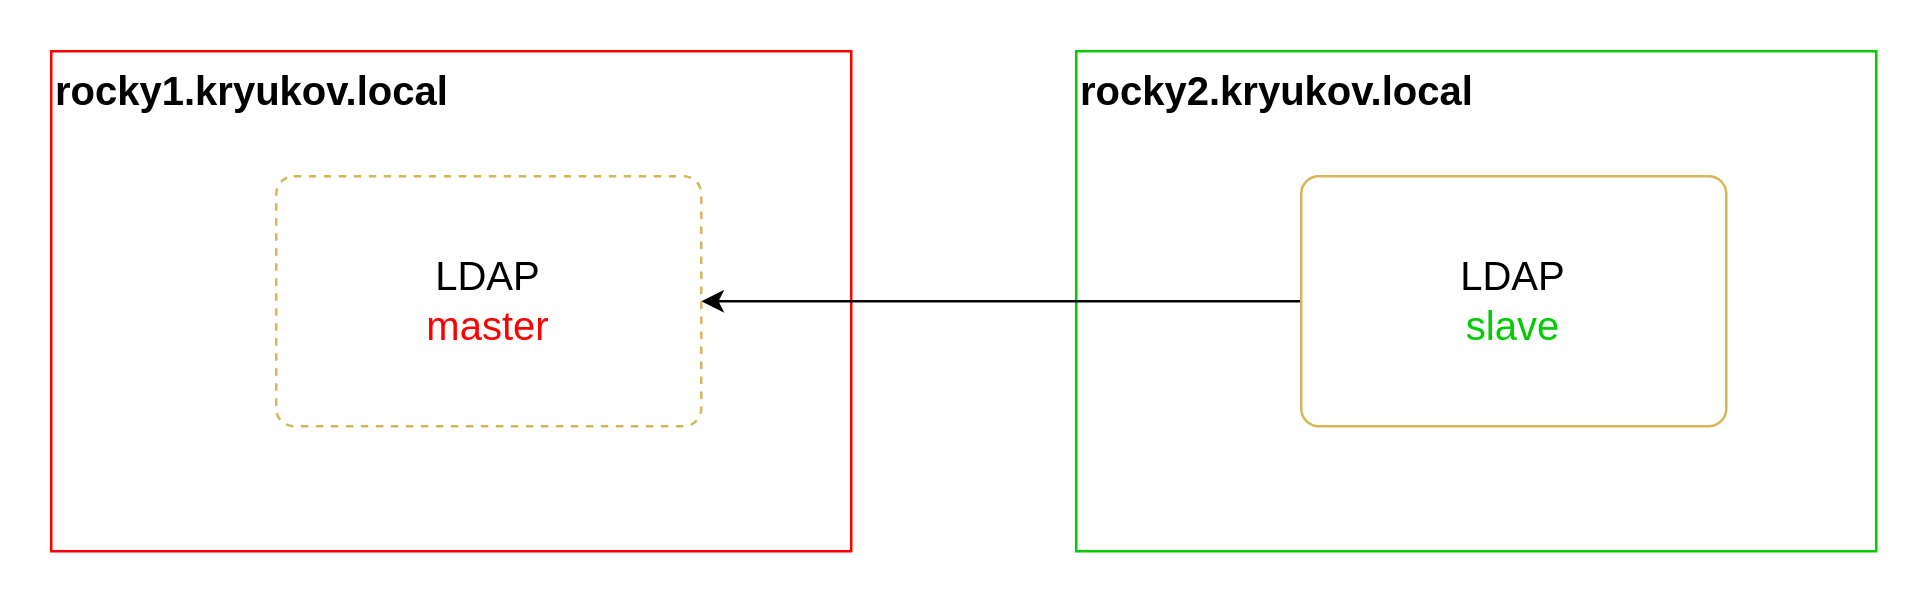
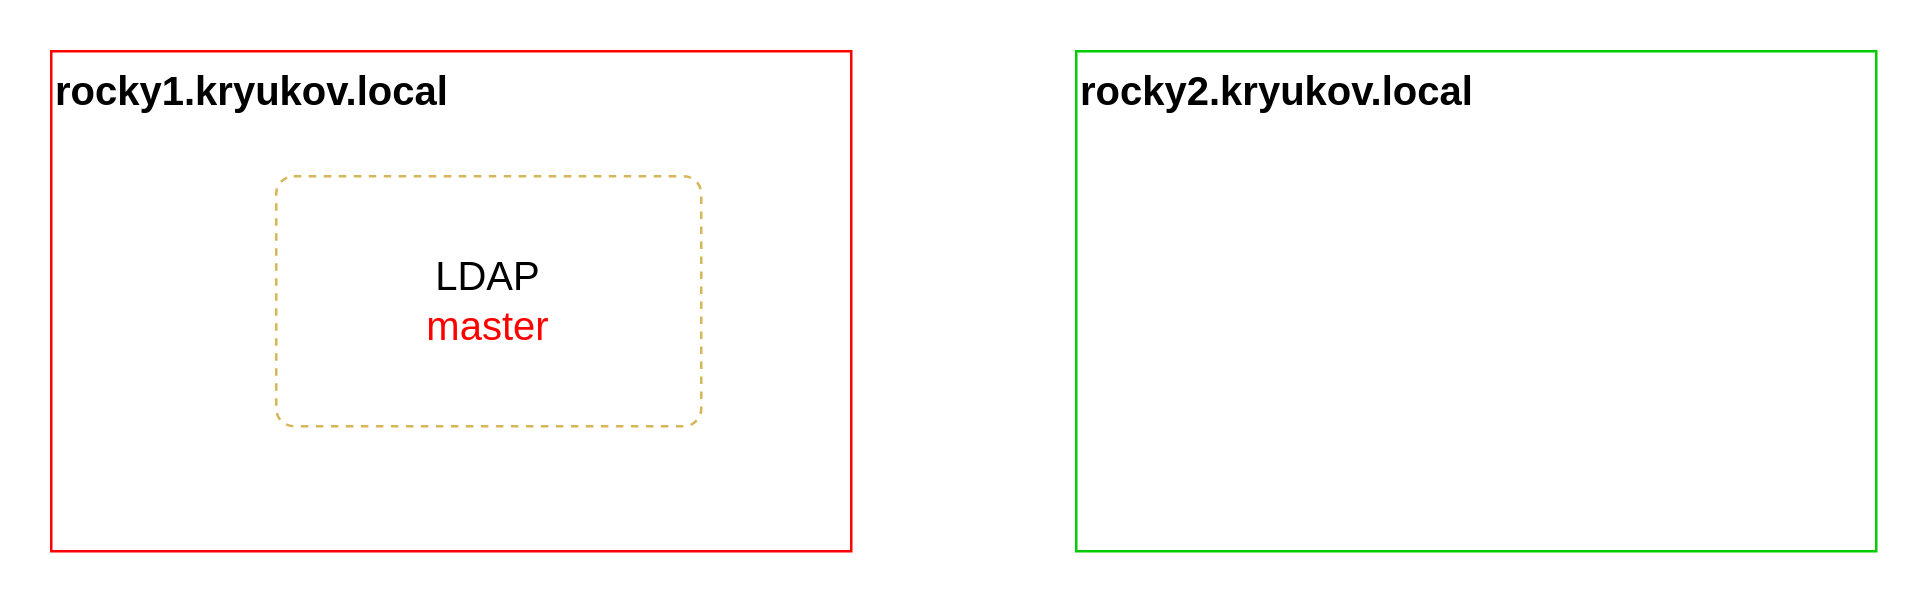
edge "LDAP slave" -> "LDAP master": removed
node "LDAP slave": removed
